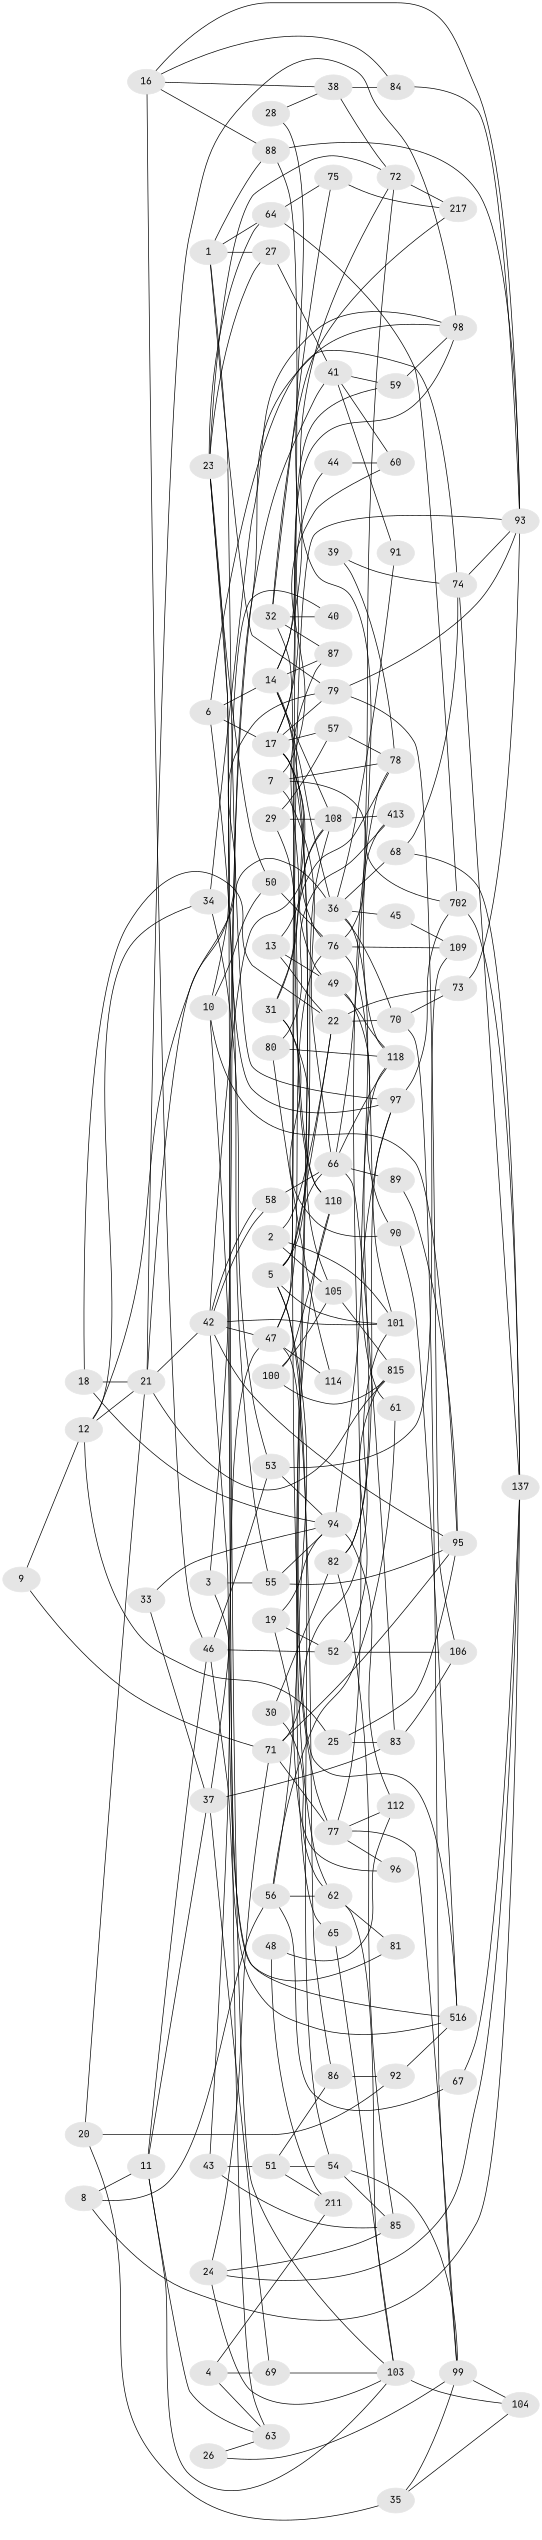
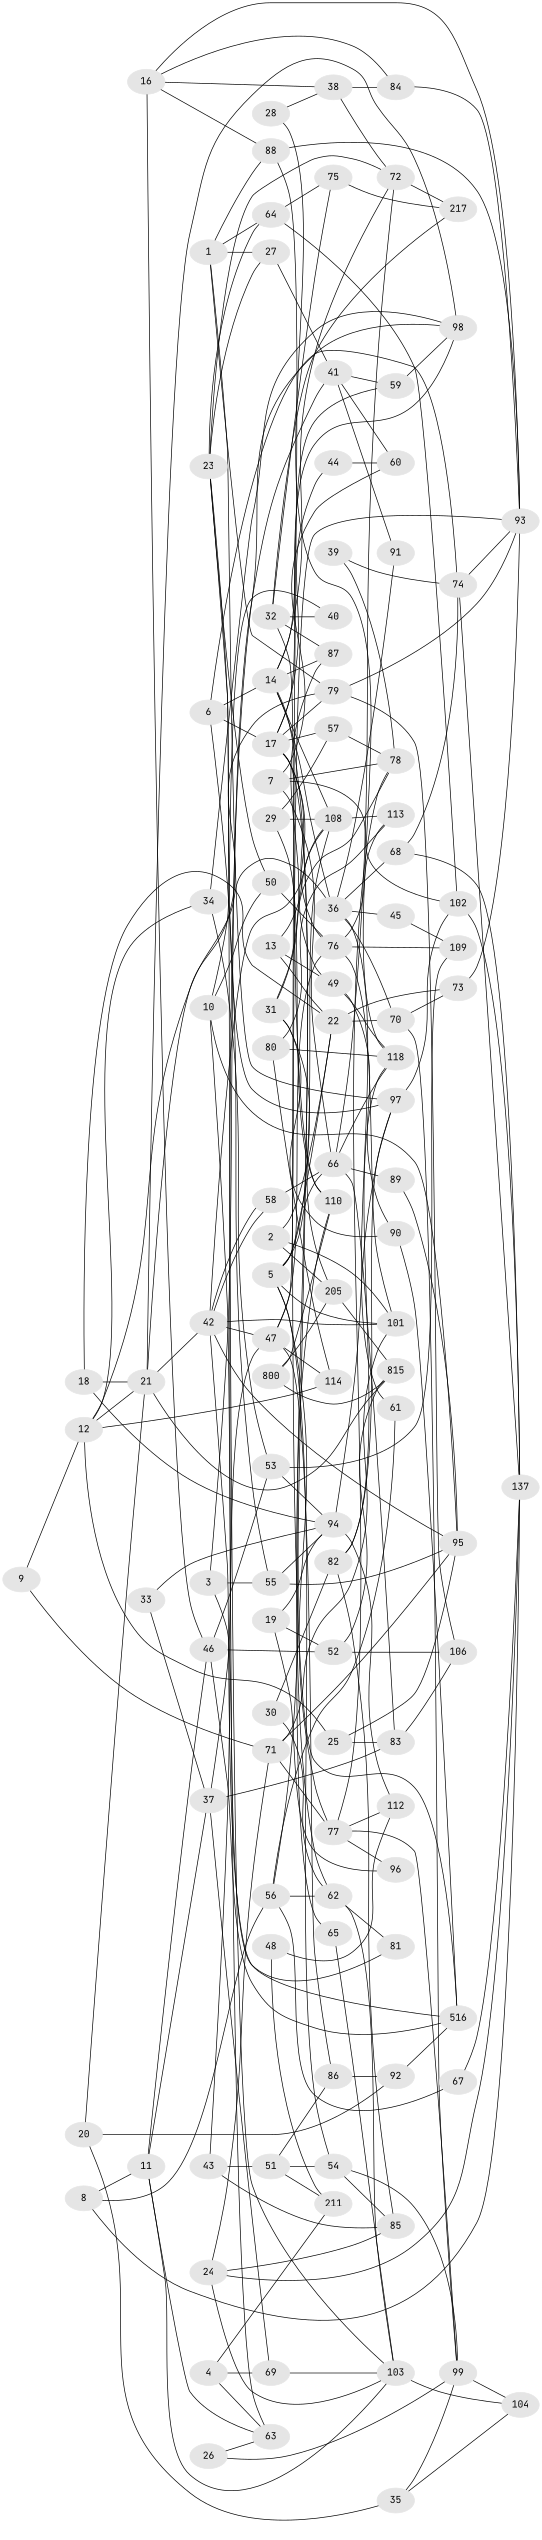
node "413": label "413" -> "113"
node "702": label "702" -> "102"
node "105": label "105" -> "205"
node "100": label "100" -> "800"
edge "114" -- "12": added
